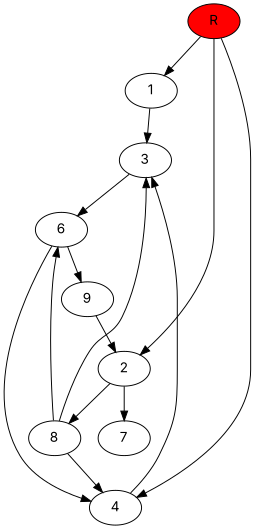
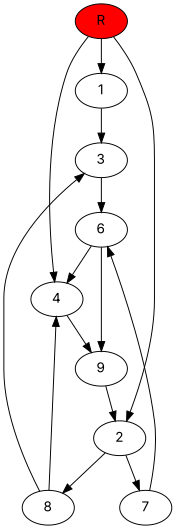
edge "8" -> "6": now "7" -> "6"
edge "4" -> "3": now "4" -> "9"
